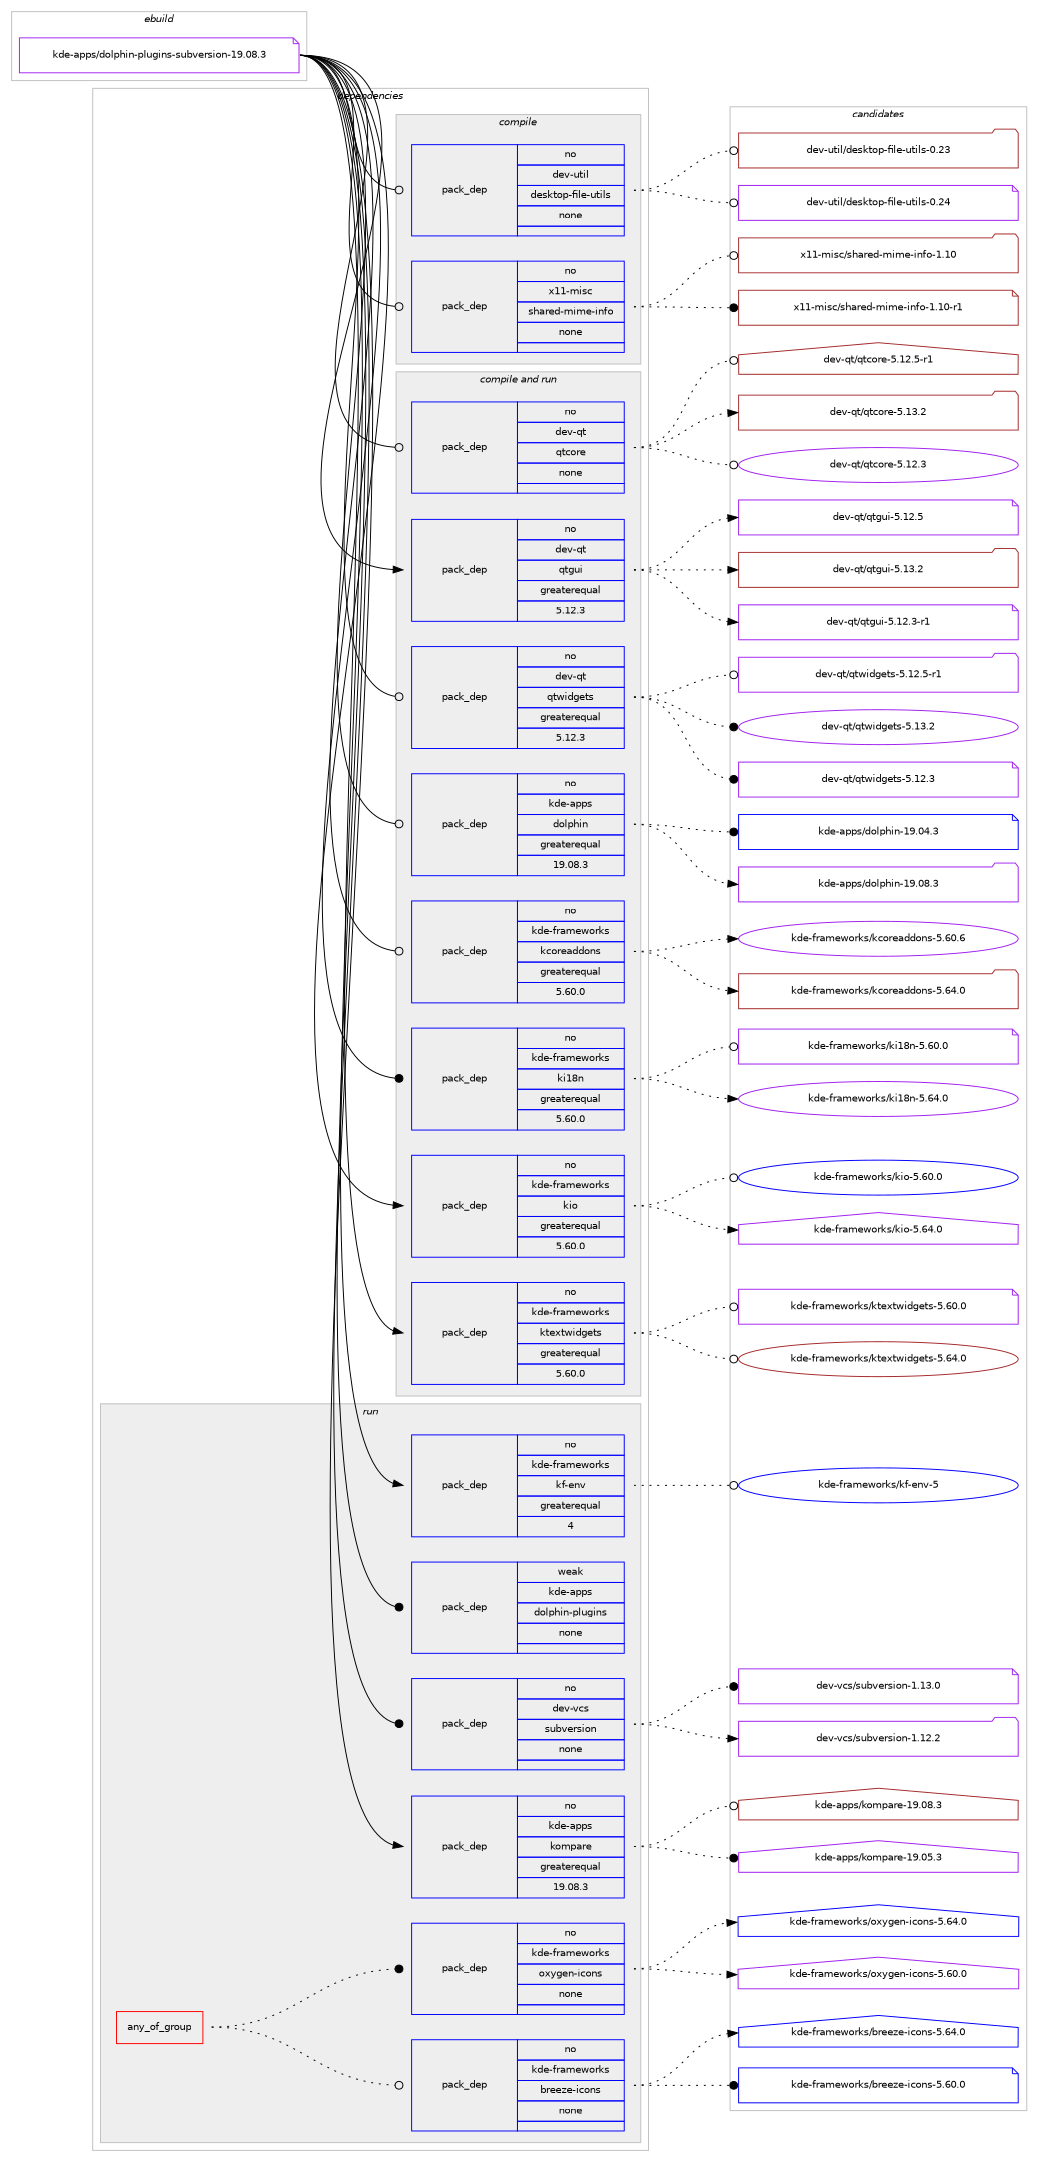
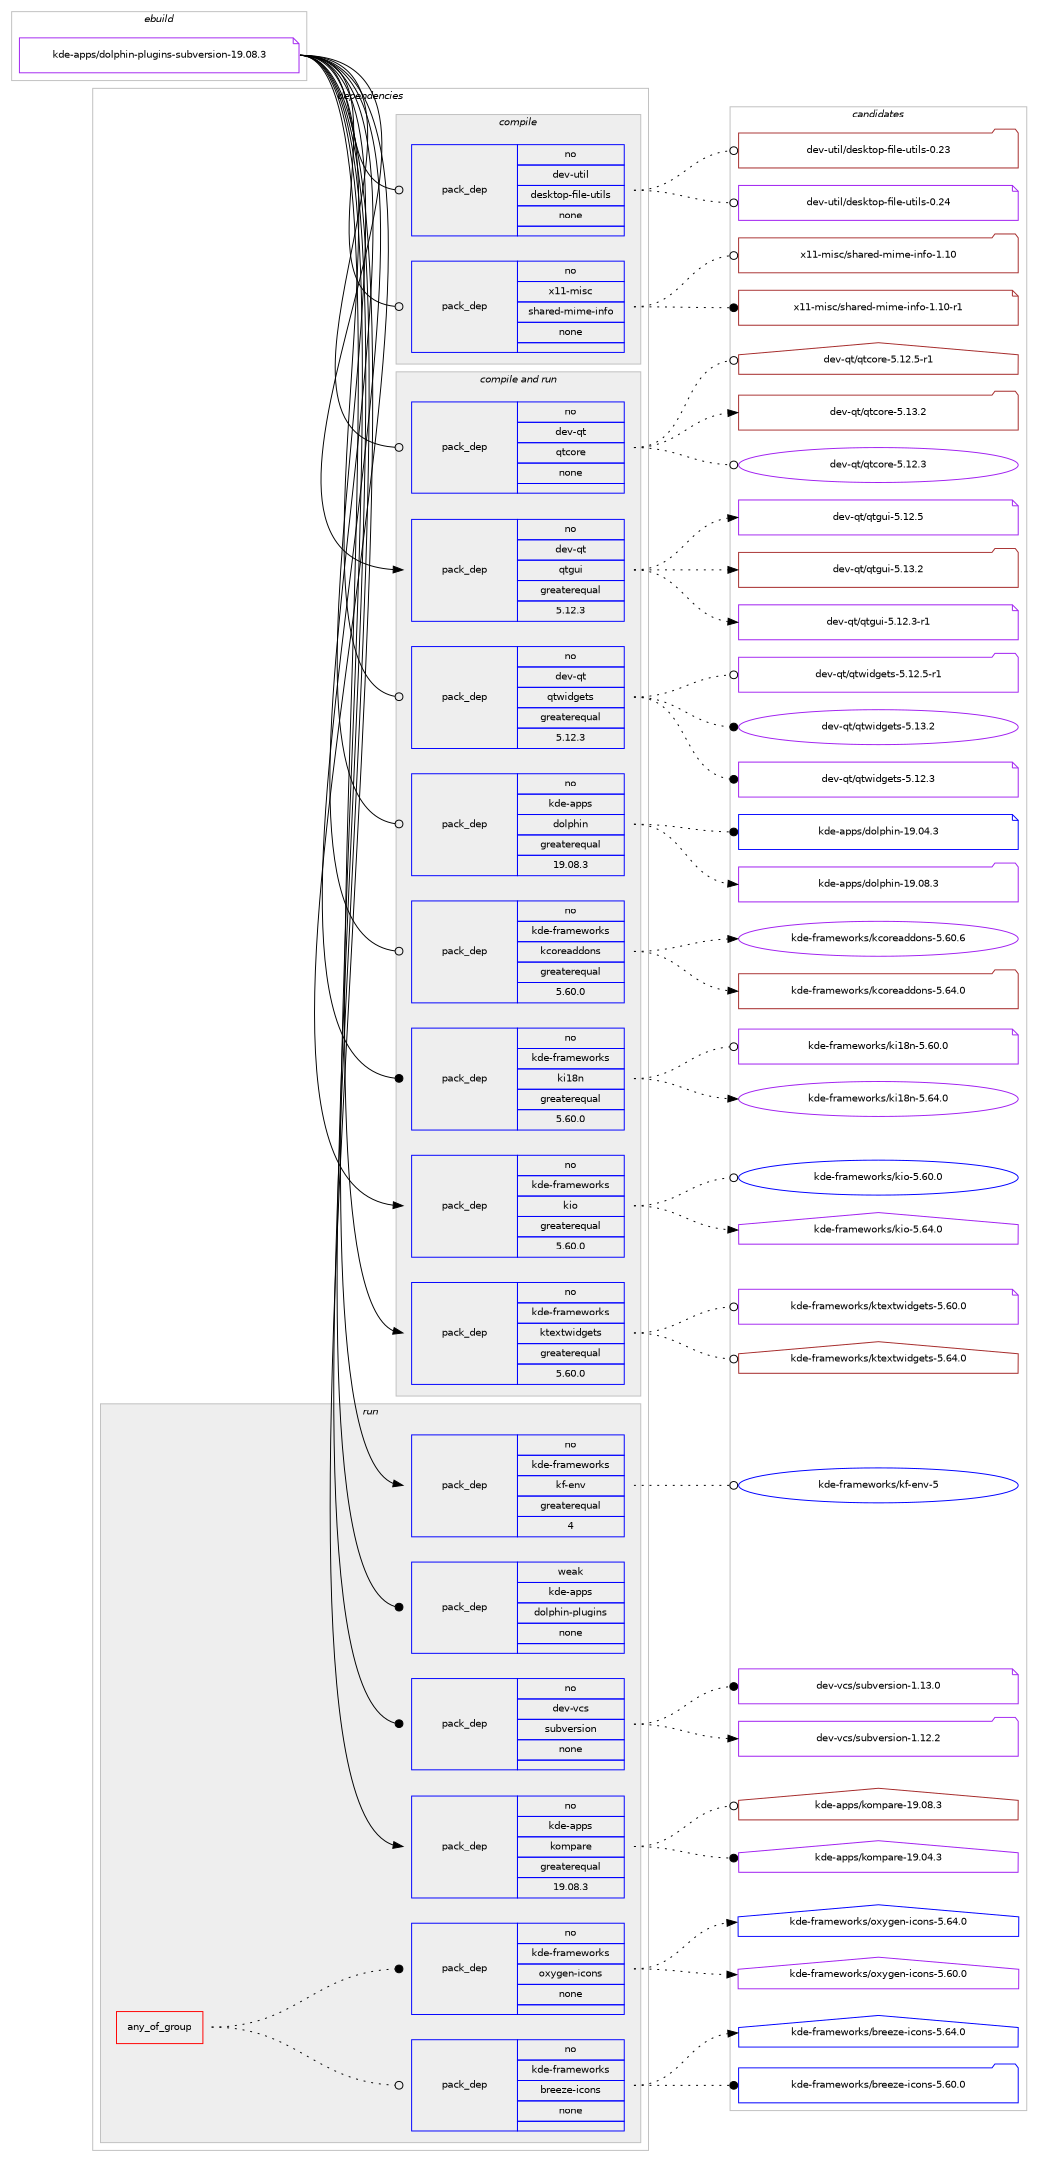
node "kde-frameworks/ktextwidgets-5.64.0": shape ellipse -> house
node "kde-apps/kompare-19.05.3": label "kde-apps/kompare-19.05.3" -> "kde-apps/kompare-19.04.3"
node "kde-frameworks/breeze-icons-5.60.0": shape note -> folder
